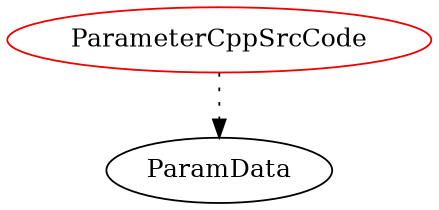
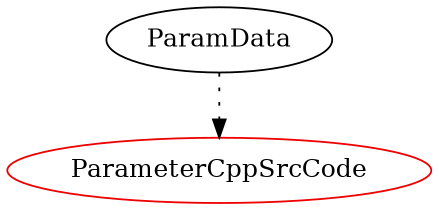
edge "ParameterCppSrcCode" -> "ParamData": reversed
